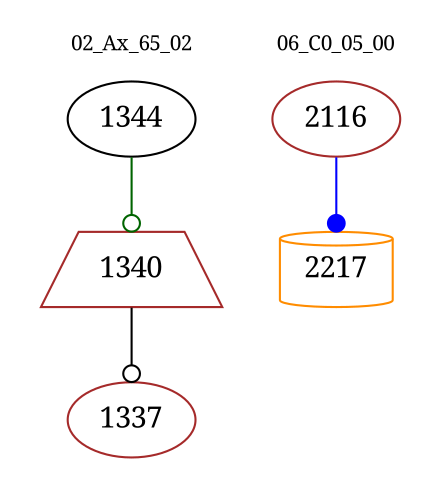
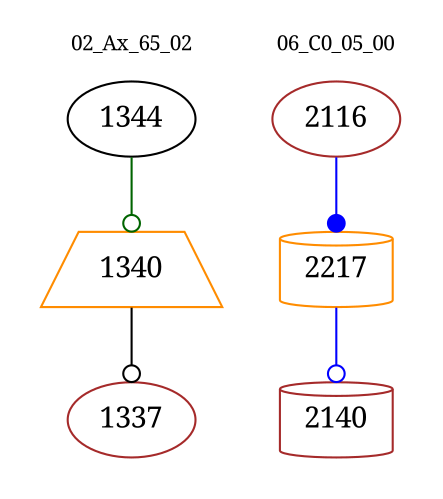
node "1340": color brown -> darkorange
node "2140": added
